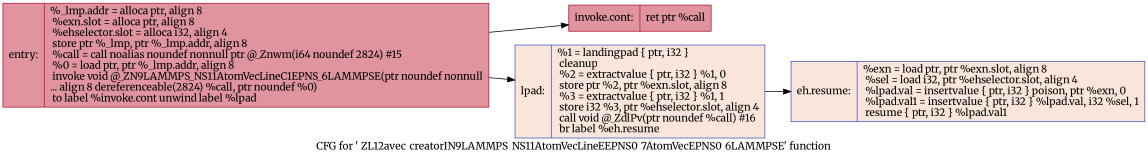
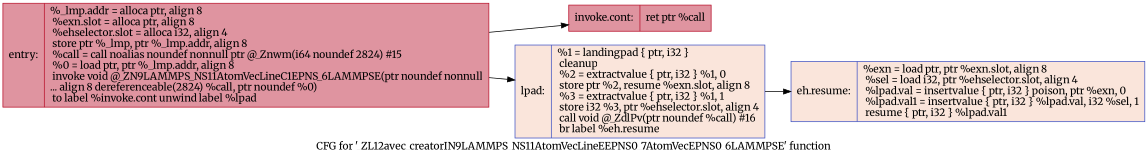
node "lpad:": text "store ptr %2, ptr %exn.slot, align 8" -> "store ptr %2, resume %exn.slot, align 8"
